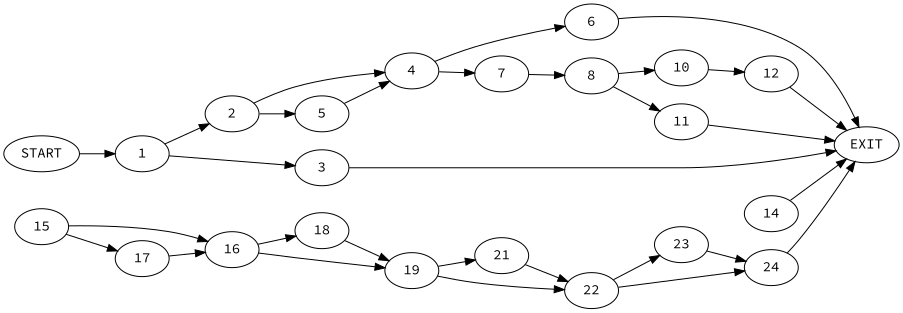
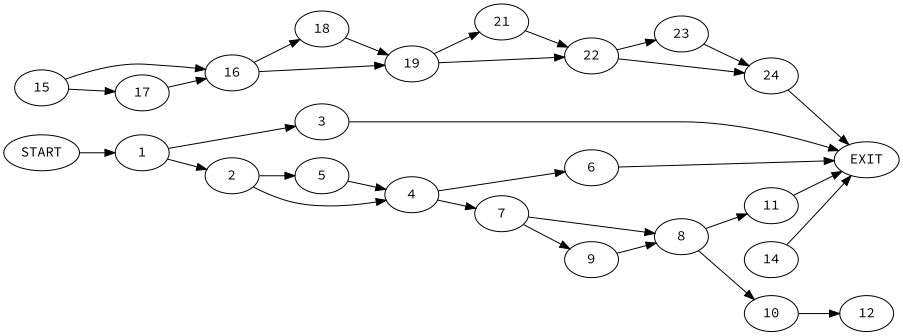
edge "12" -> "EXIT": removed
node "9": added
